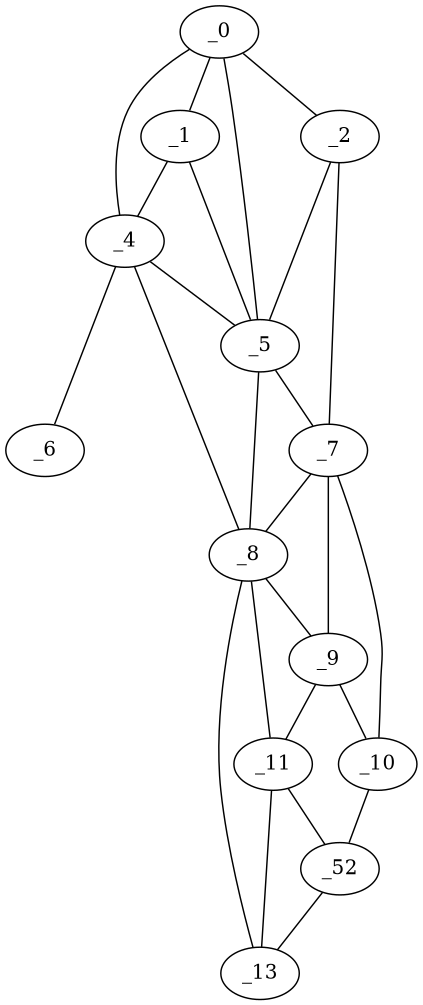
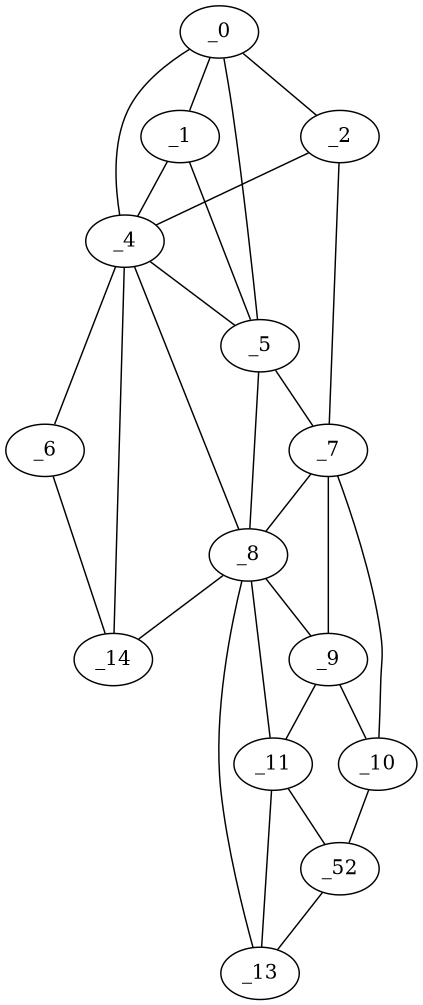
edge "_2" -- "_5": now "_2" -- "_4"
node "_14": added
